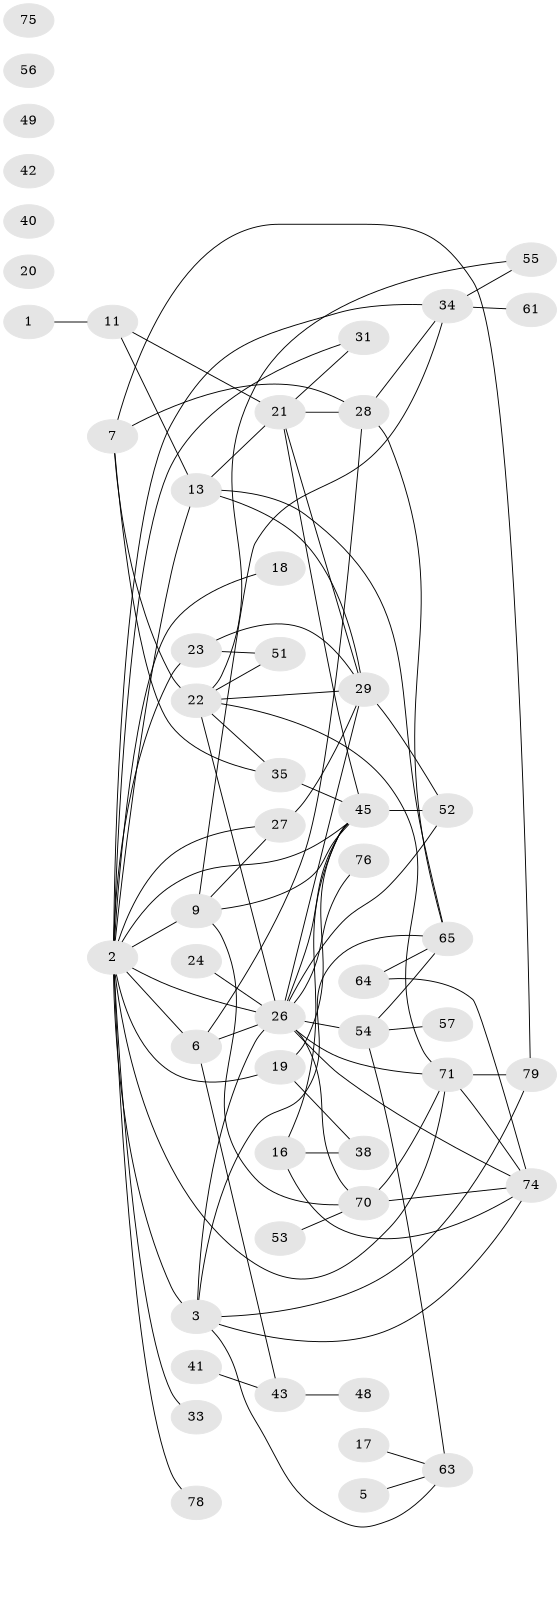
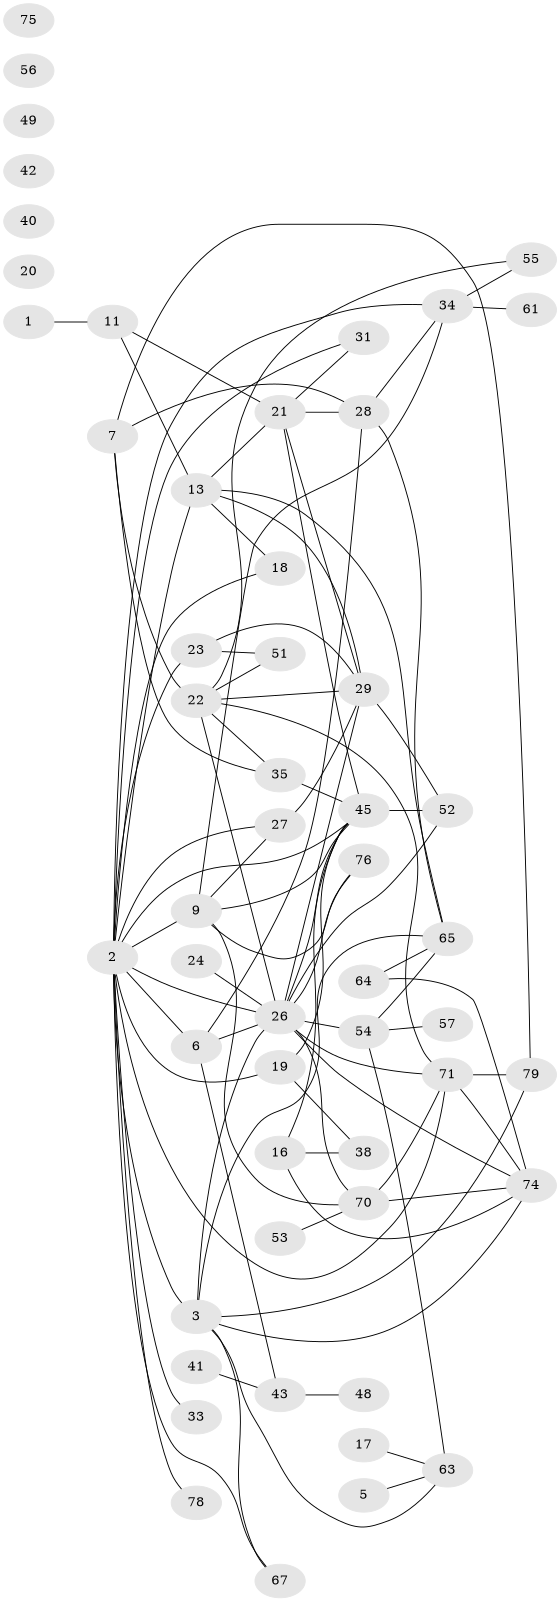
edge "13" -- "18": added
edge "76" -- "9": added
node "67": added
